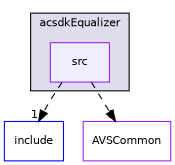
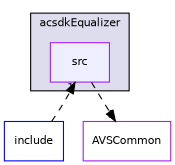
edge "src" -> "include": reversed
